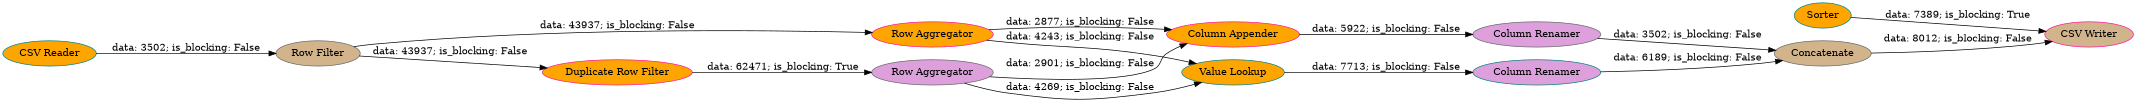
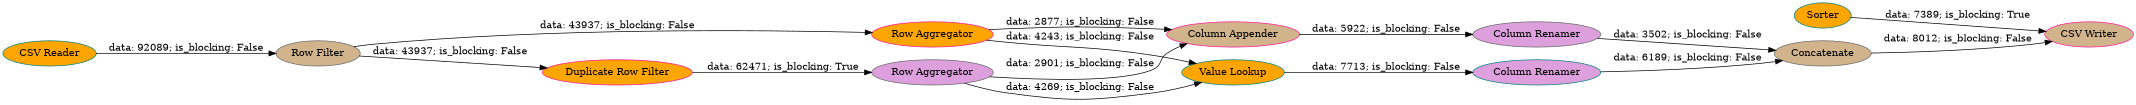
node "Column Appender": fillcolor orange -> tan
edge "CSV Reader" -> "Row Filter": label "data: 3502; is_blocking: False" -> "data: 92089; is_blocking: False"
